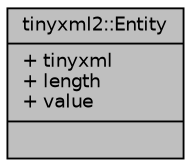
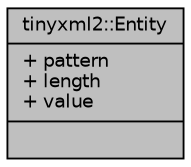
node "tinyxml2::Entity": text "+ tinyxml" -> "+ pattern"
